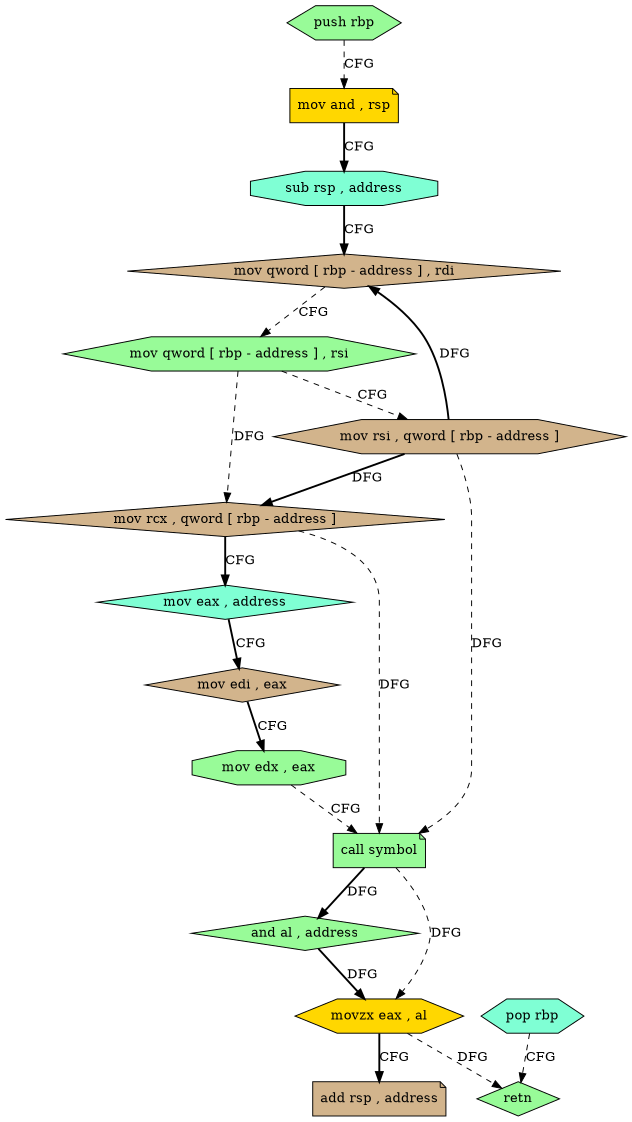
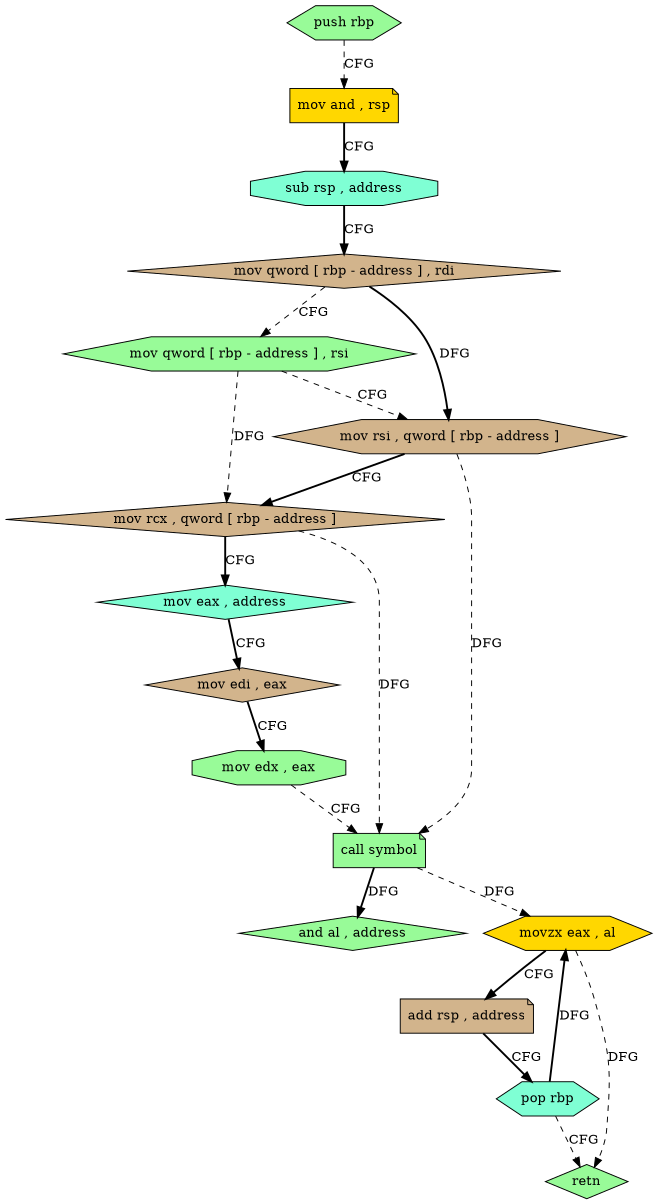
edge "mov rsi , qword [ rbp - address ]" -> "mov qword [ rbp - address ] , rdi": reversed
edge "mov rsi , qword [ rbp - address ]" -> "mov rcx , qword [ rbp - address ]": label "DFG" -> "CFG"
edge "and al , address" -> "movzx eax , al": now "pop rbp" -> "movzx eax , al"
edge "add rsp , address" -> "pop rbp": added, label "CFG"
